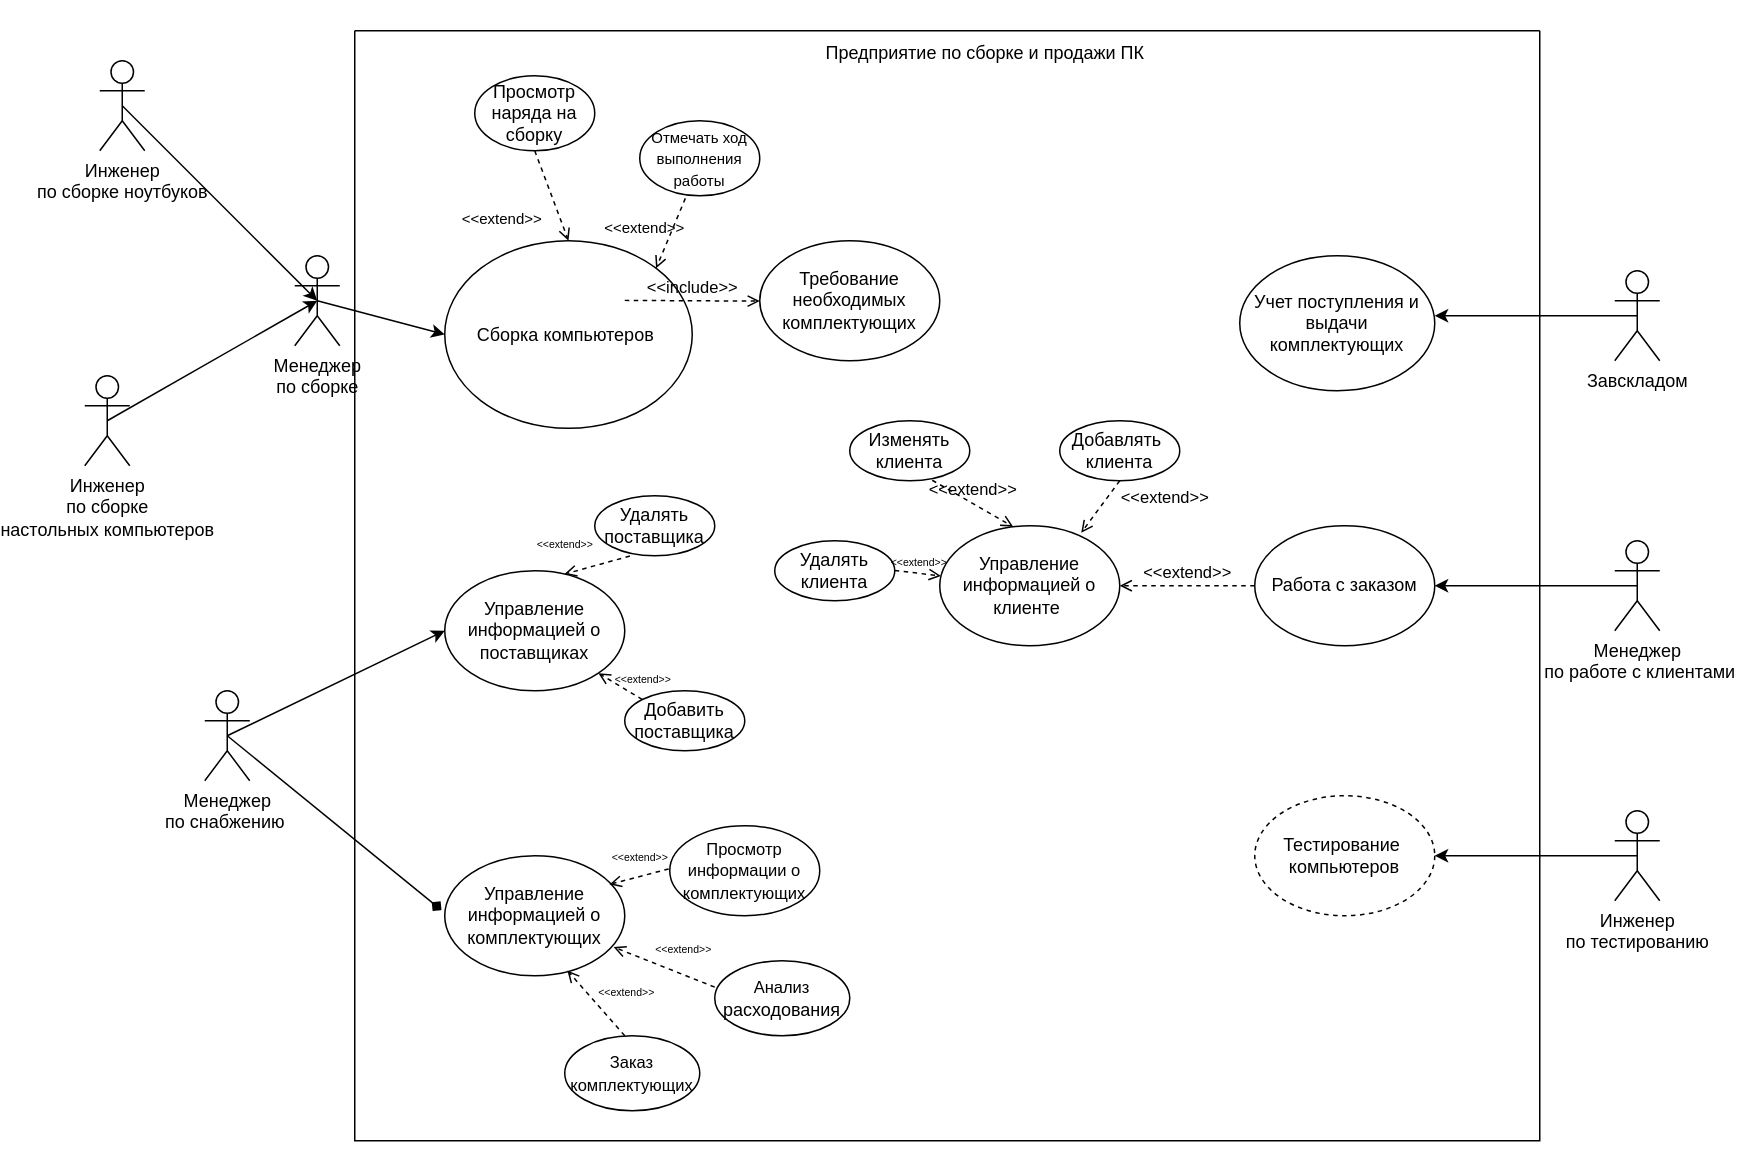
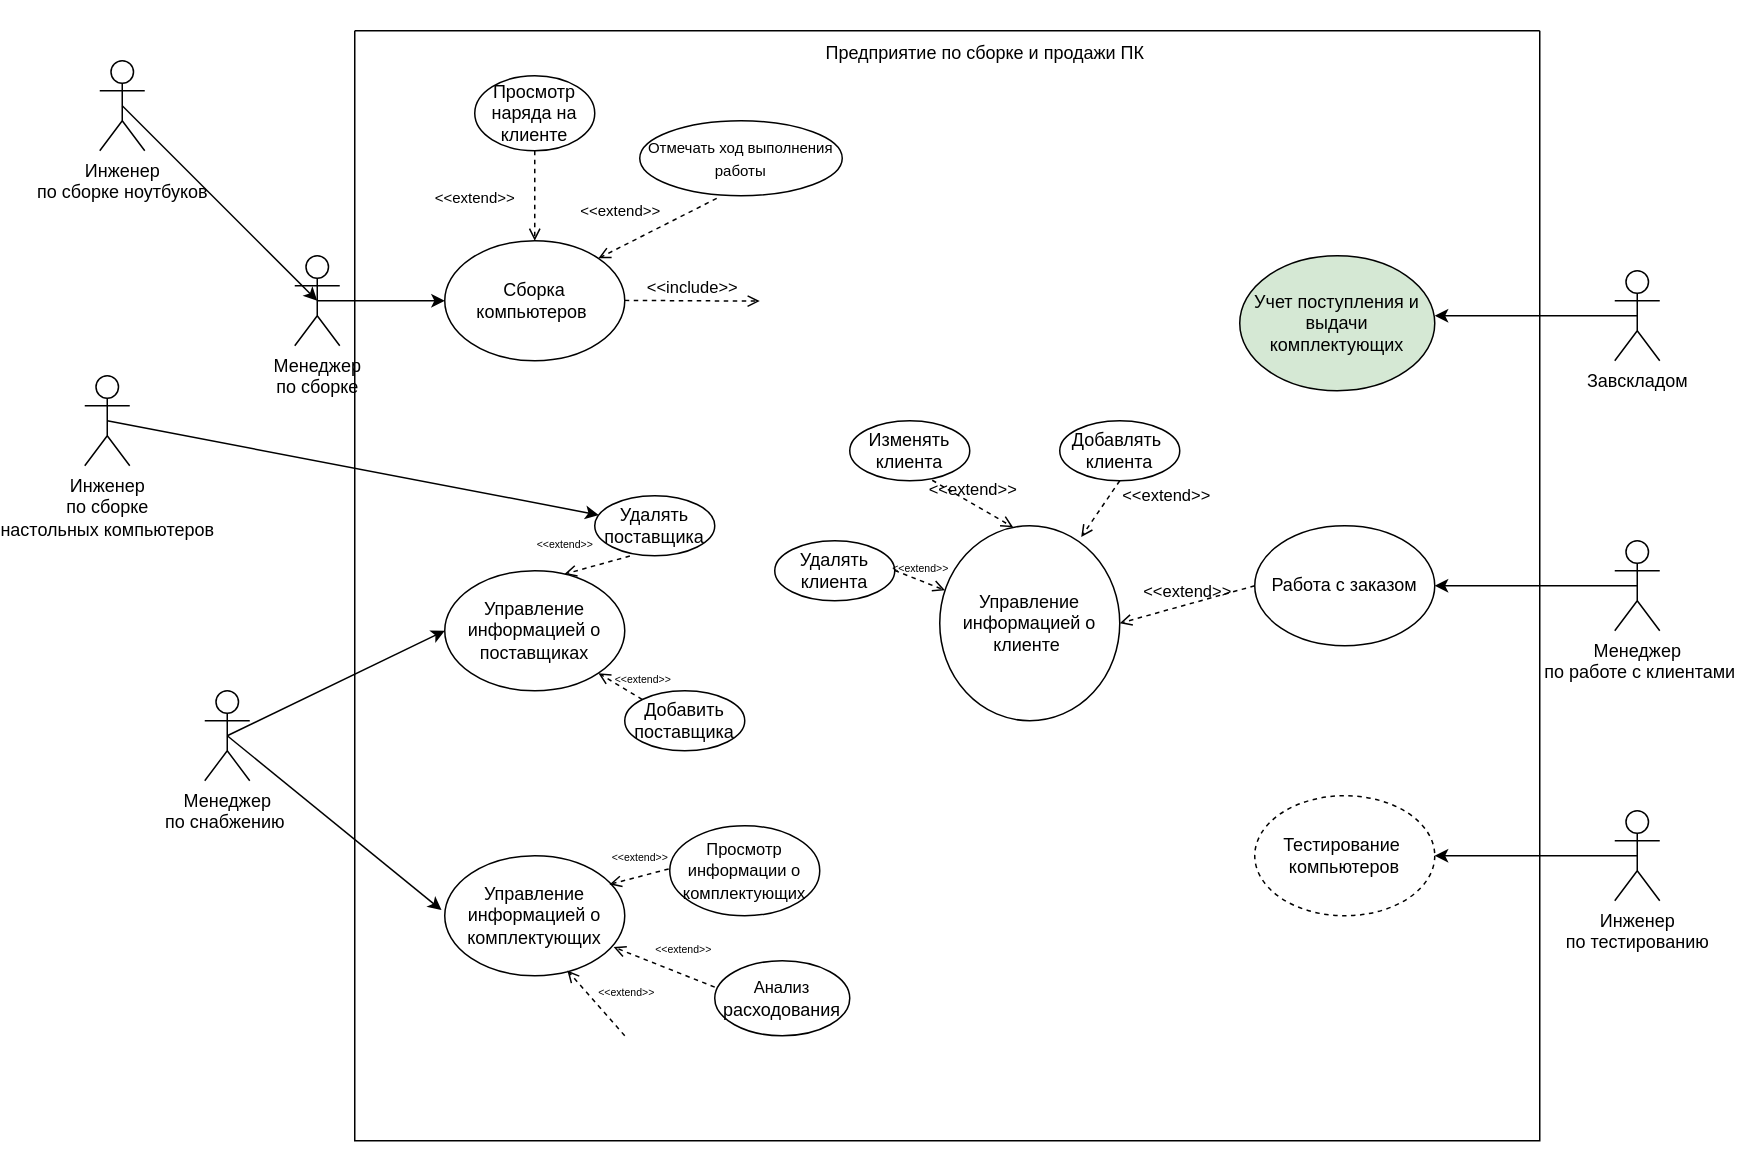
node "Просмотр наряда на сборку": label "Просмотр наряда на сборку" -> "Просмотр наряда на клиенте"
node "Отмечать ход выполнения работы": size 120x75 -> 203x75
node "Требование необходимых комплектующих": removed
node "Учет поступления и выдачи комплектующих": fillcolor #ffffff -> #d5e8d4
node "Сборка компьютеров": size 248x188 -> 180x120
edge "Инженер по сборке настольных компьютеров" -> "Менеджер по сборке": now "Инженер по сборке настольных компьютеров" -> "Удалять поставщика"
node "Управление информацией о клиенте": size 180x120 -> 180x195
edge "Менеджер по снабжению" -> "Управление информацией о комплектующих": arrowhead diamond -> classic
node "Заказ комплектующих": removed
